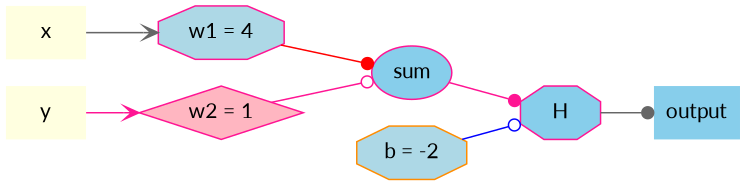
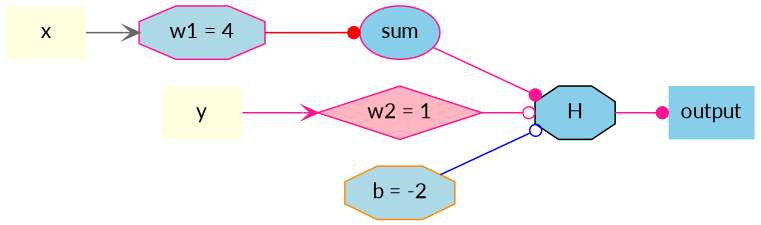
edge "w2 = 1" -> "sum": now "w2 = 1" -> "H"
node "H": color deeppink -> black
edge "H" -> "output": color gray40 -> deeppink
